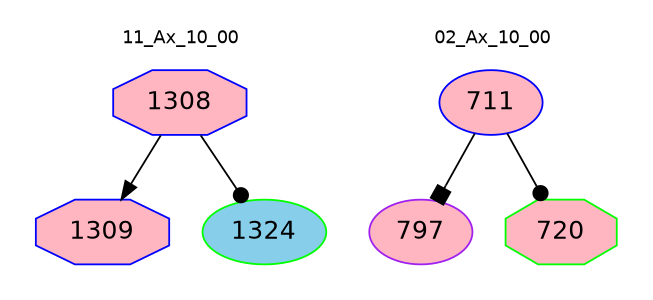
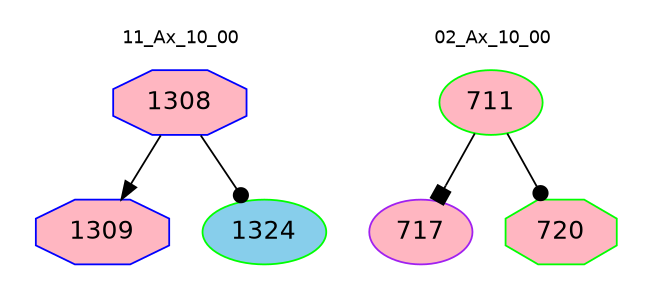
node "711": color blue -> green
node "797": label "797" -> "717"
